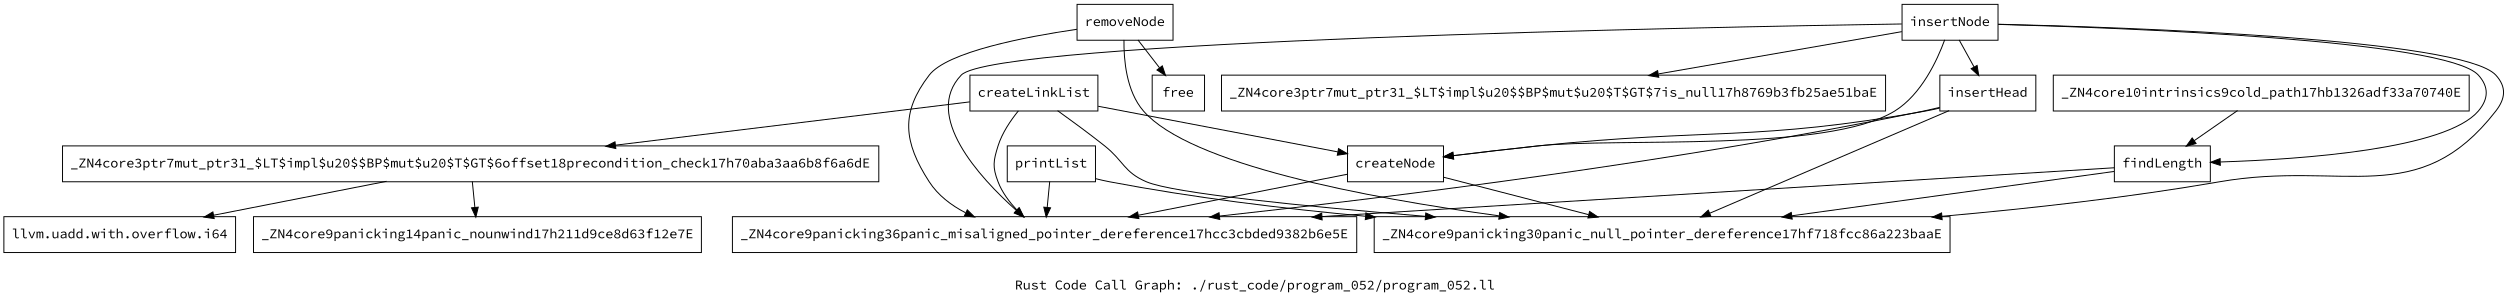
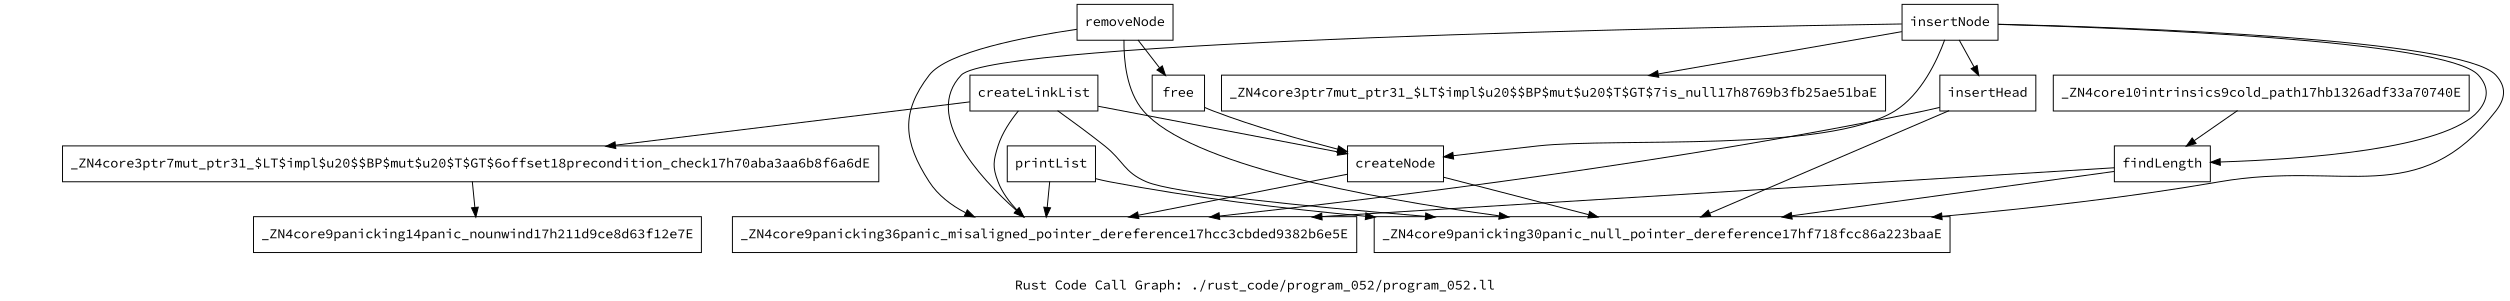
edge "insertHead" -> "createNode": now "free" -> "createNode"
node "llvm.uadd.with.overflow.i64": removed
